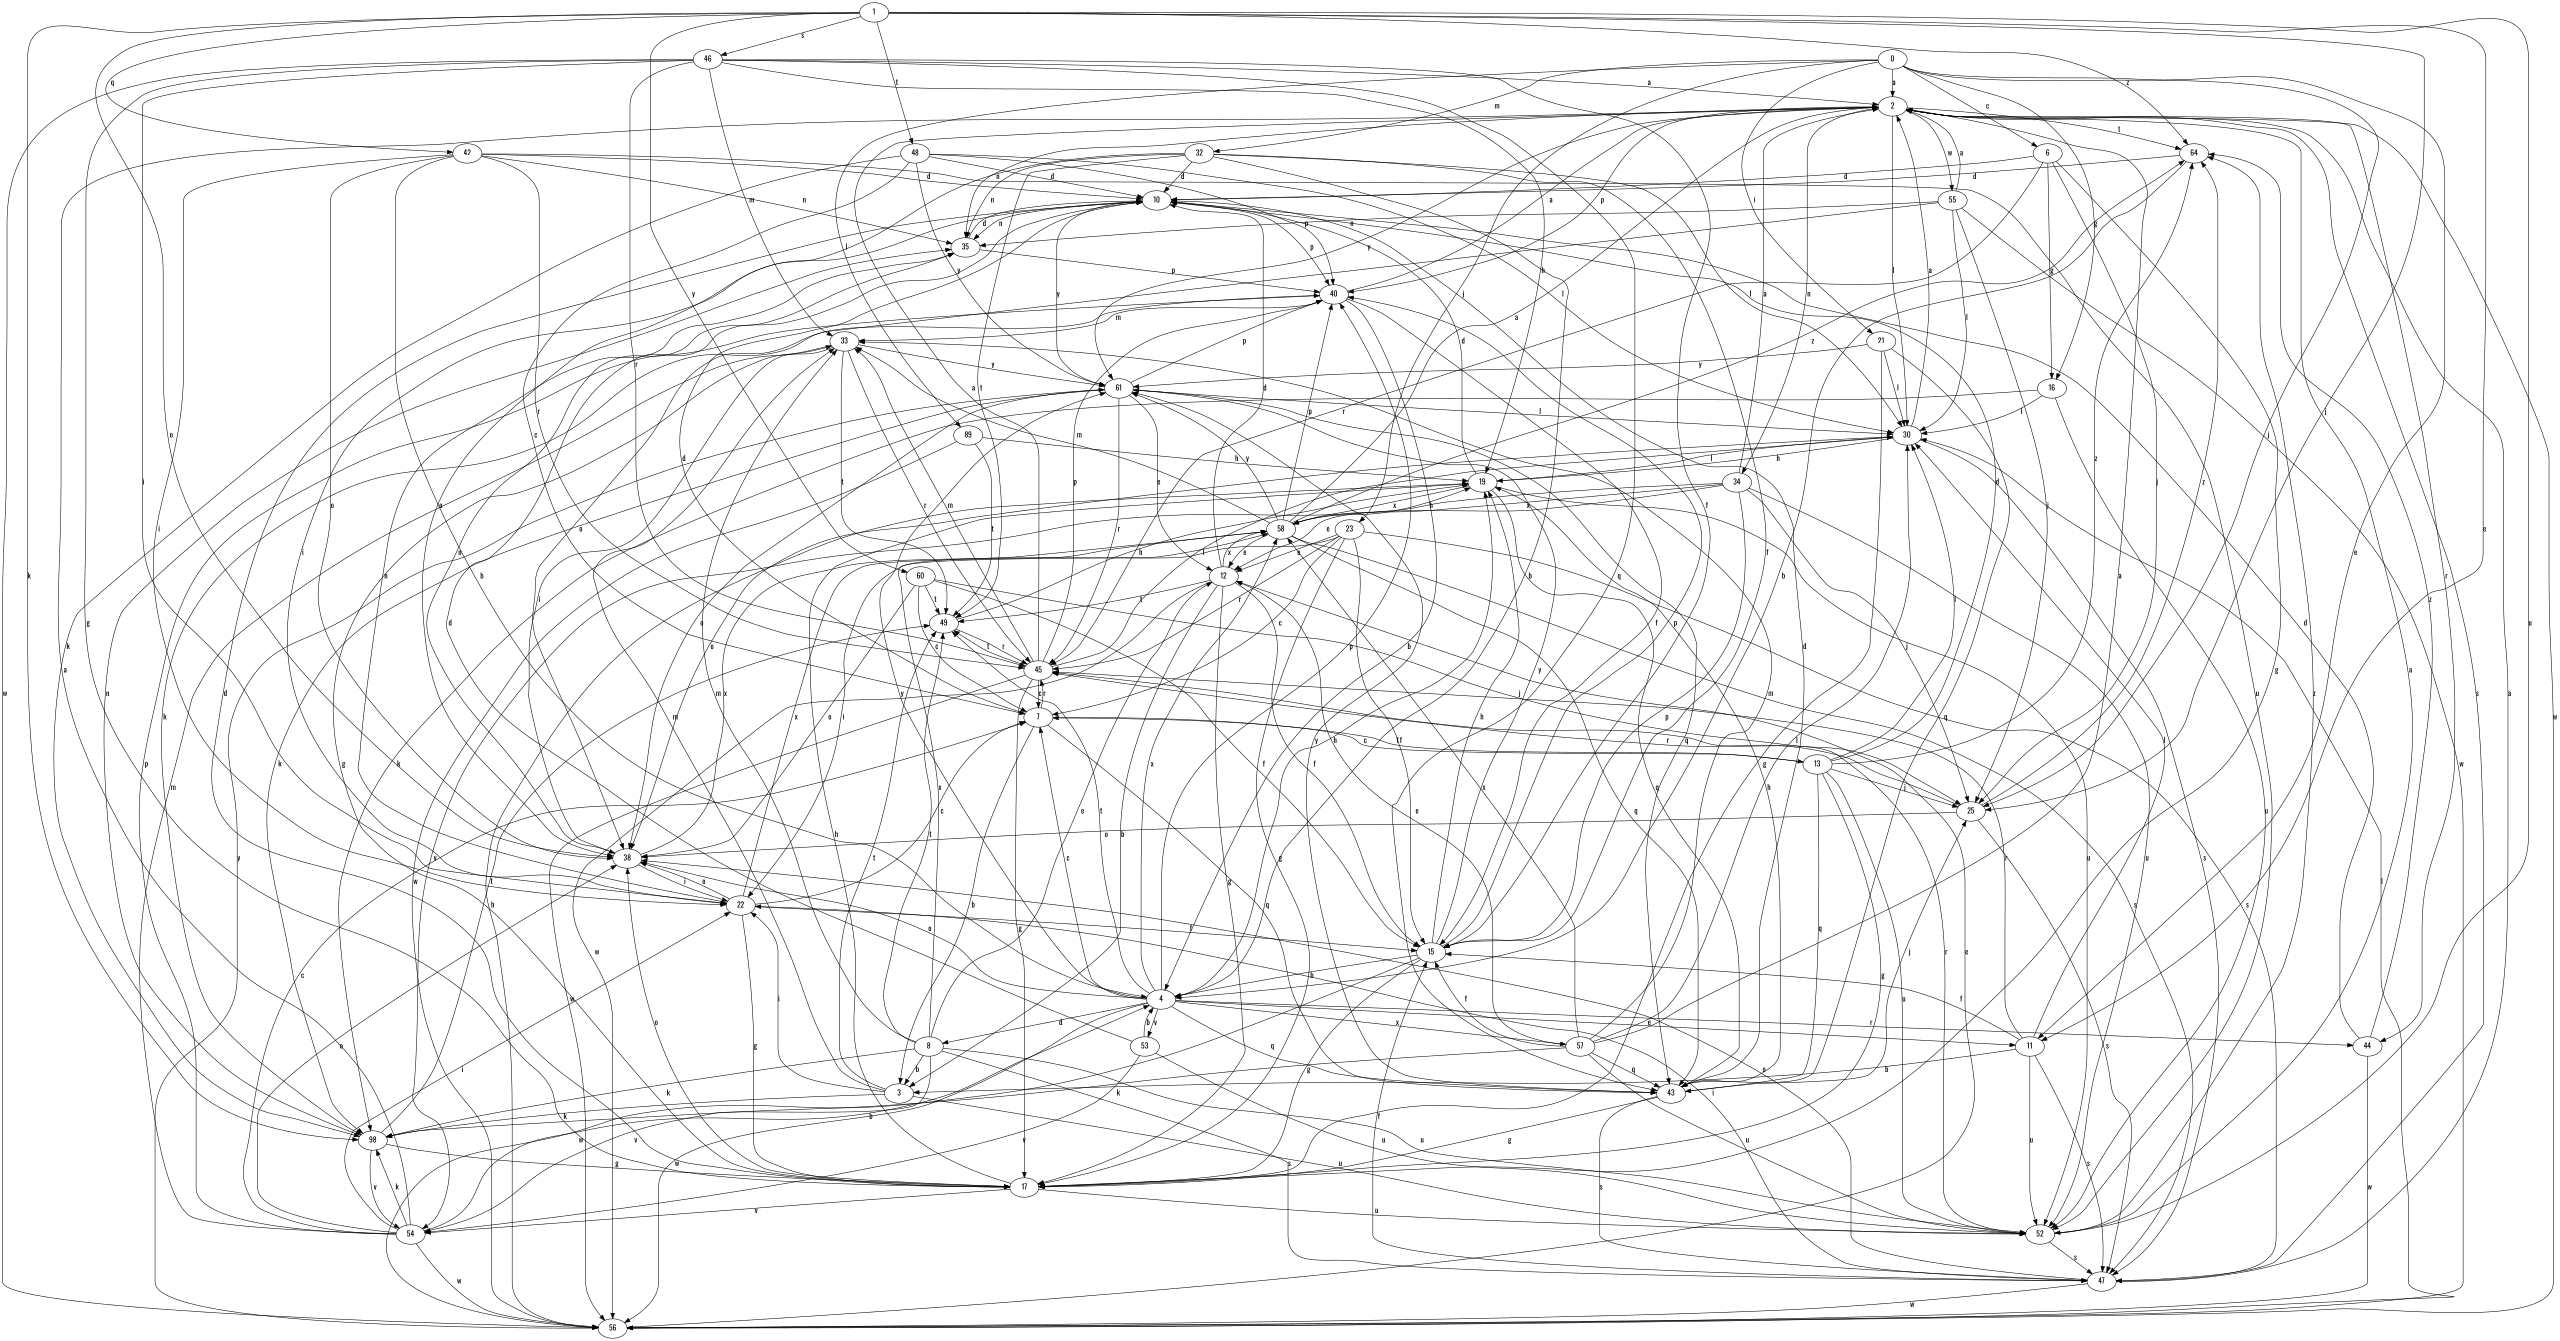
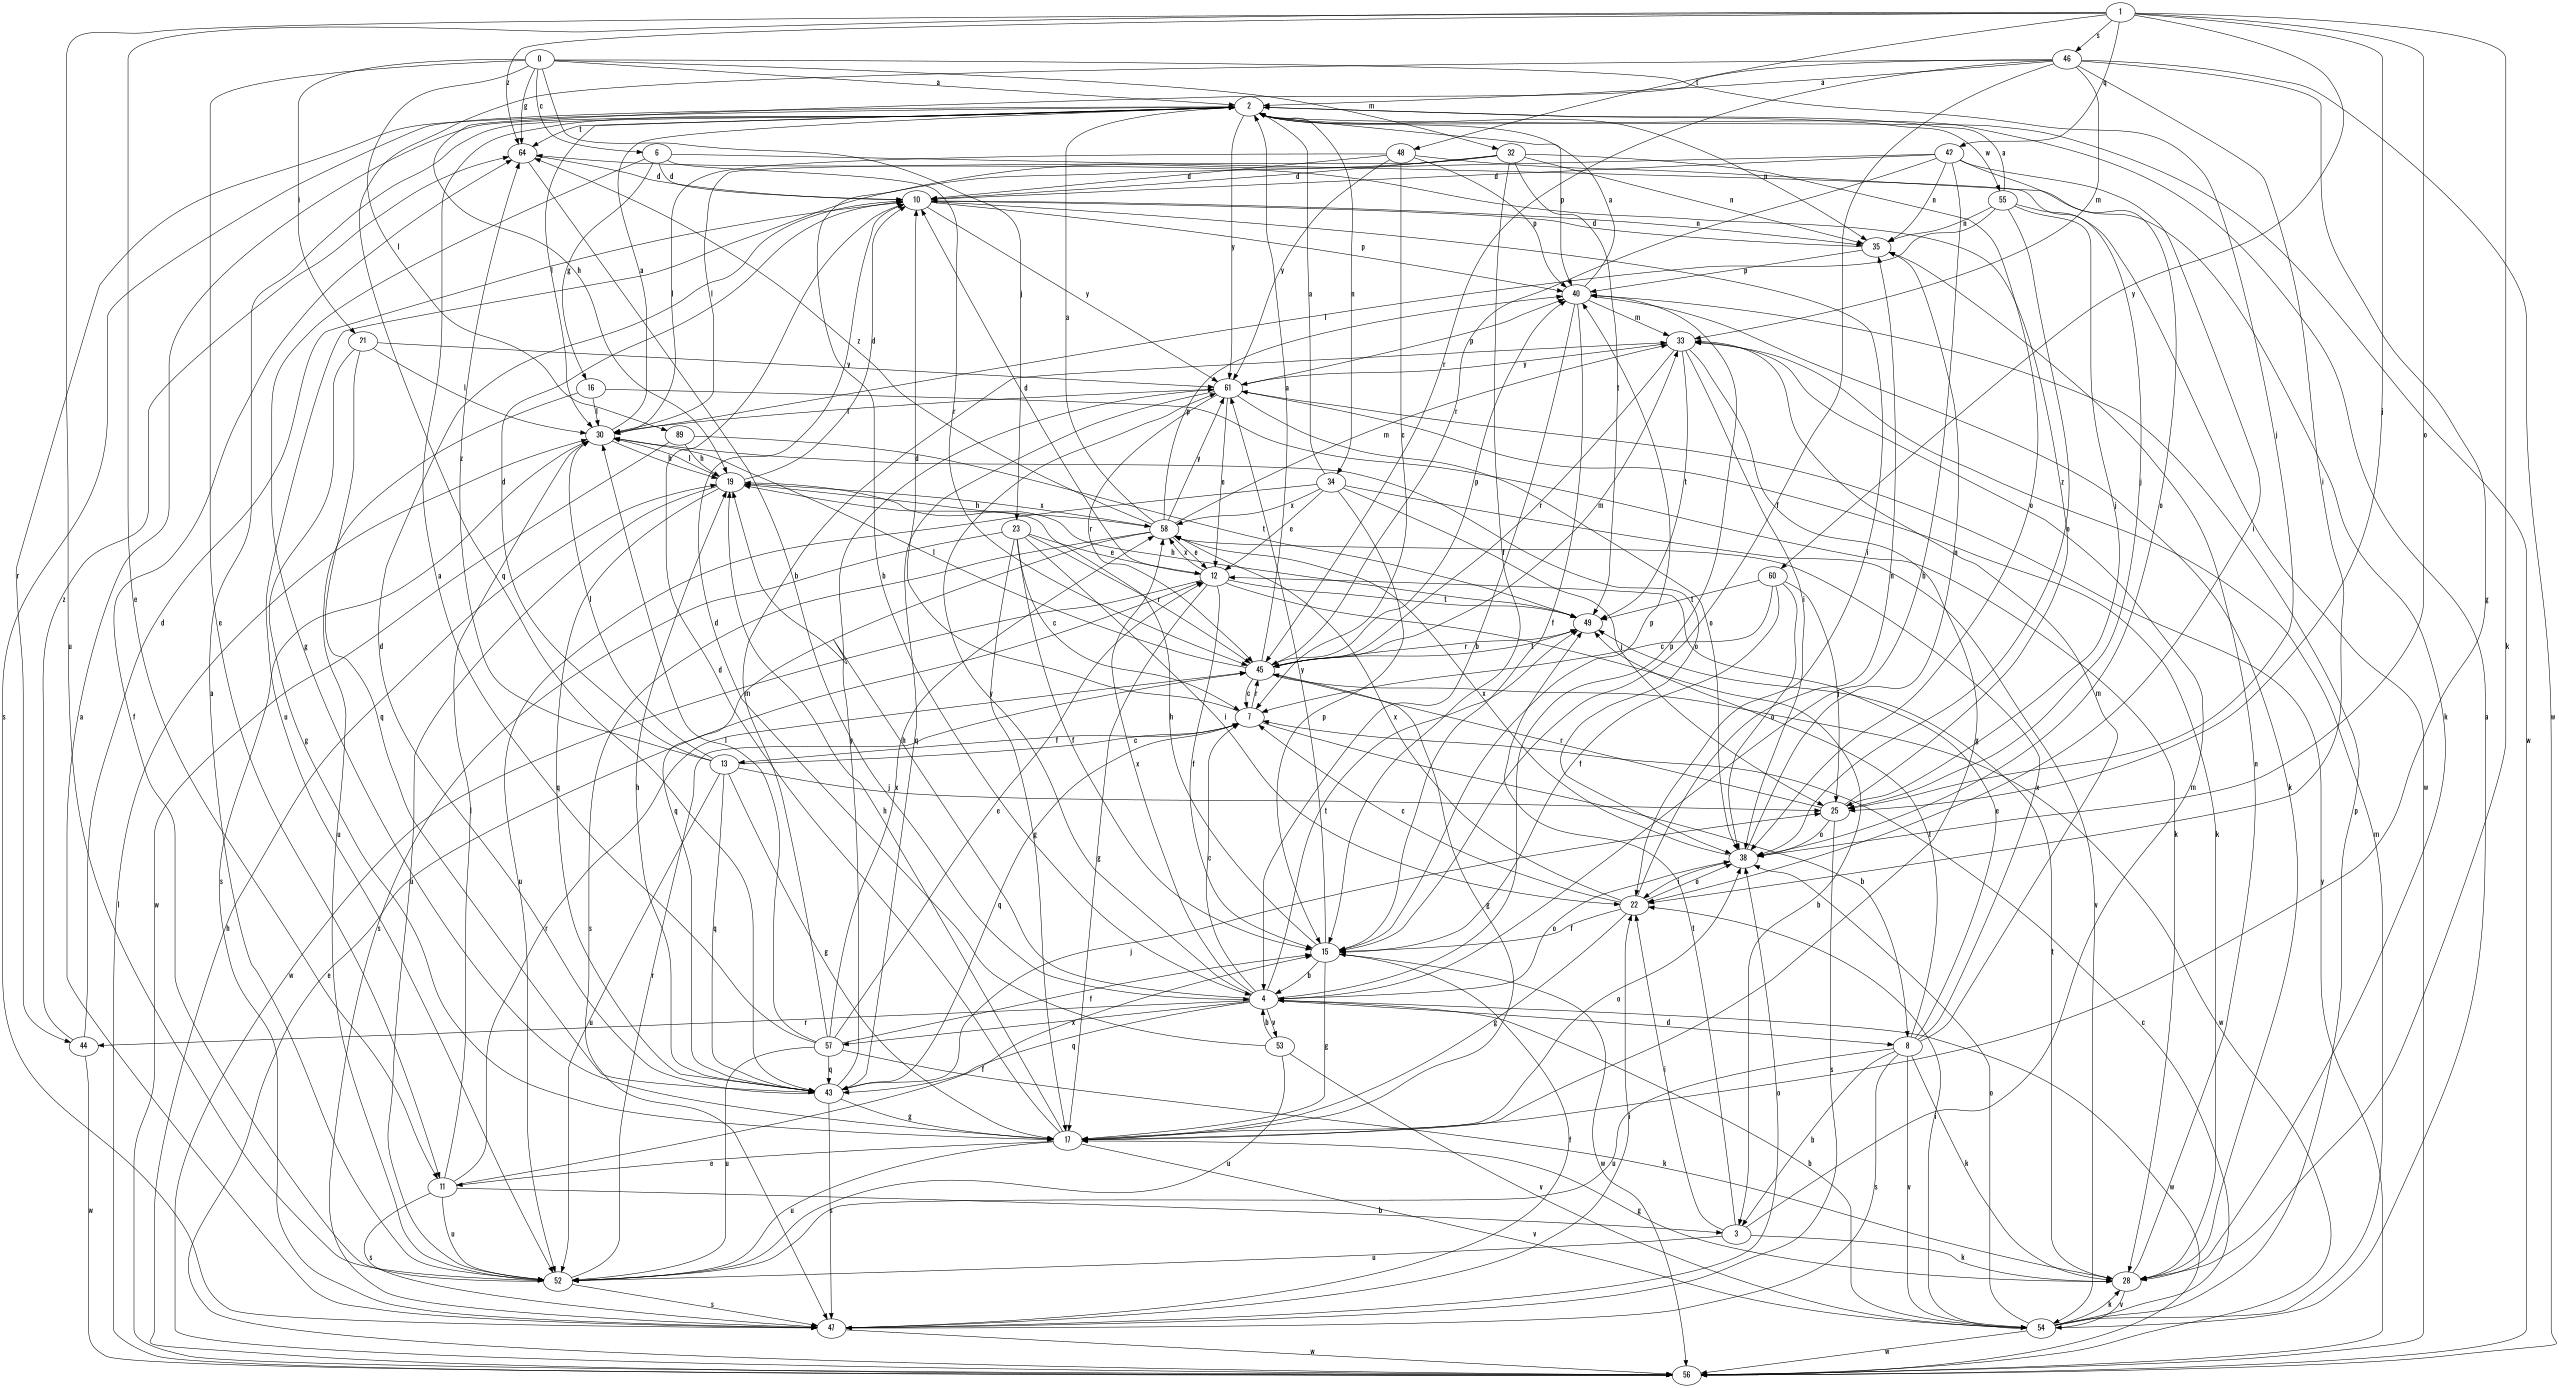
edge "0" -> "16": now "0" -> "64"
edge "52" -> "64": label "z" -> "f"
edge "7" -> "3": now "7" -> "8"
edge "4" -> "11": now "17" -> "11"
node "98": label "98" -> "28"
